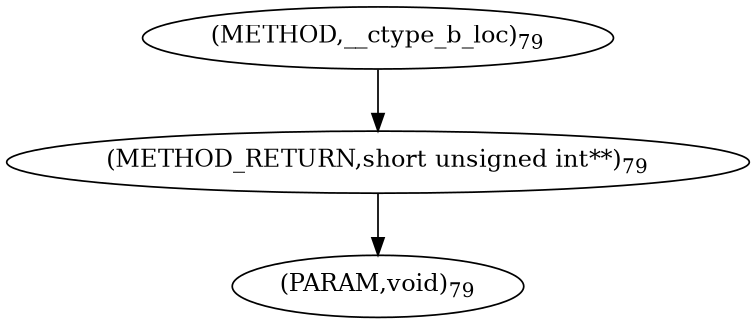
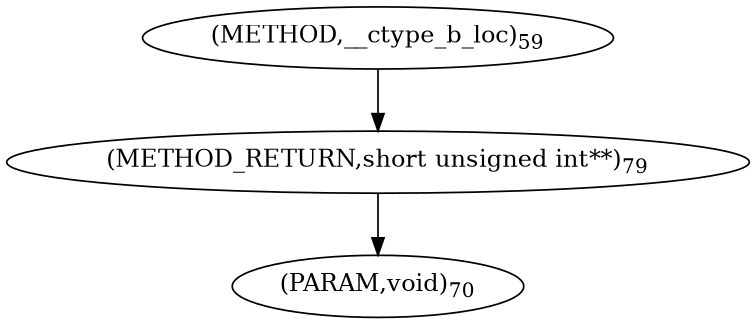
node "(METHOD,__ctype_b_loc)": text "79" -> "59"
node "(PARAM,void)": text "79" -> "70"
